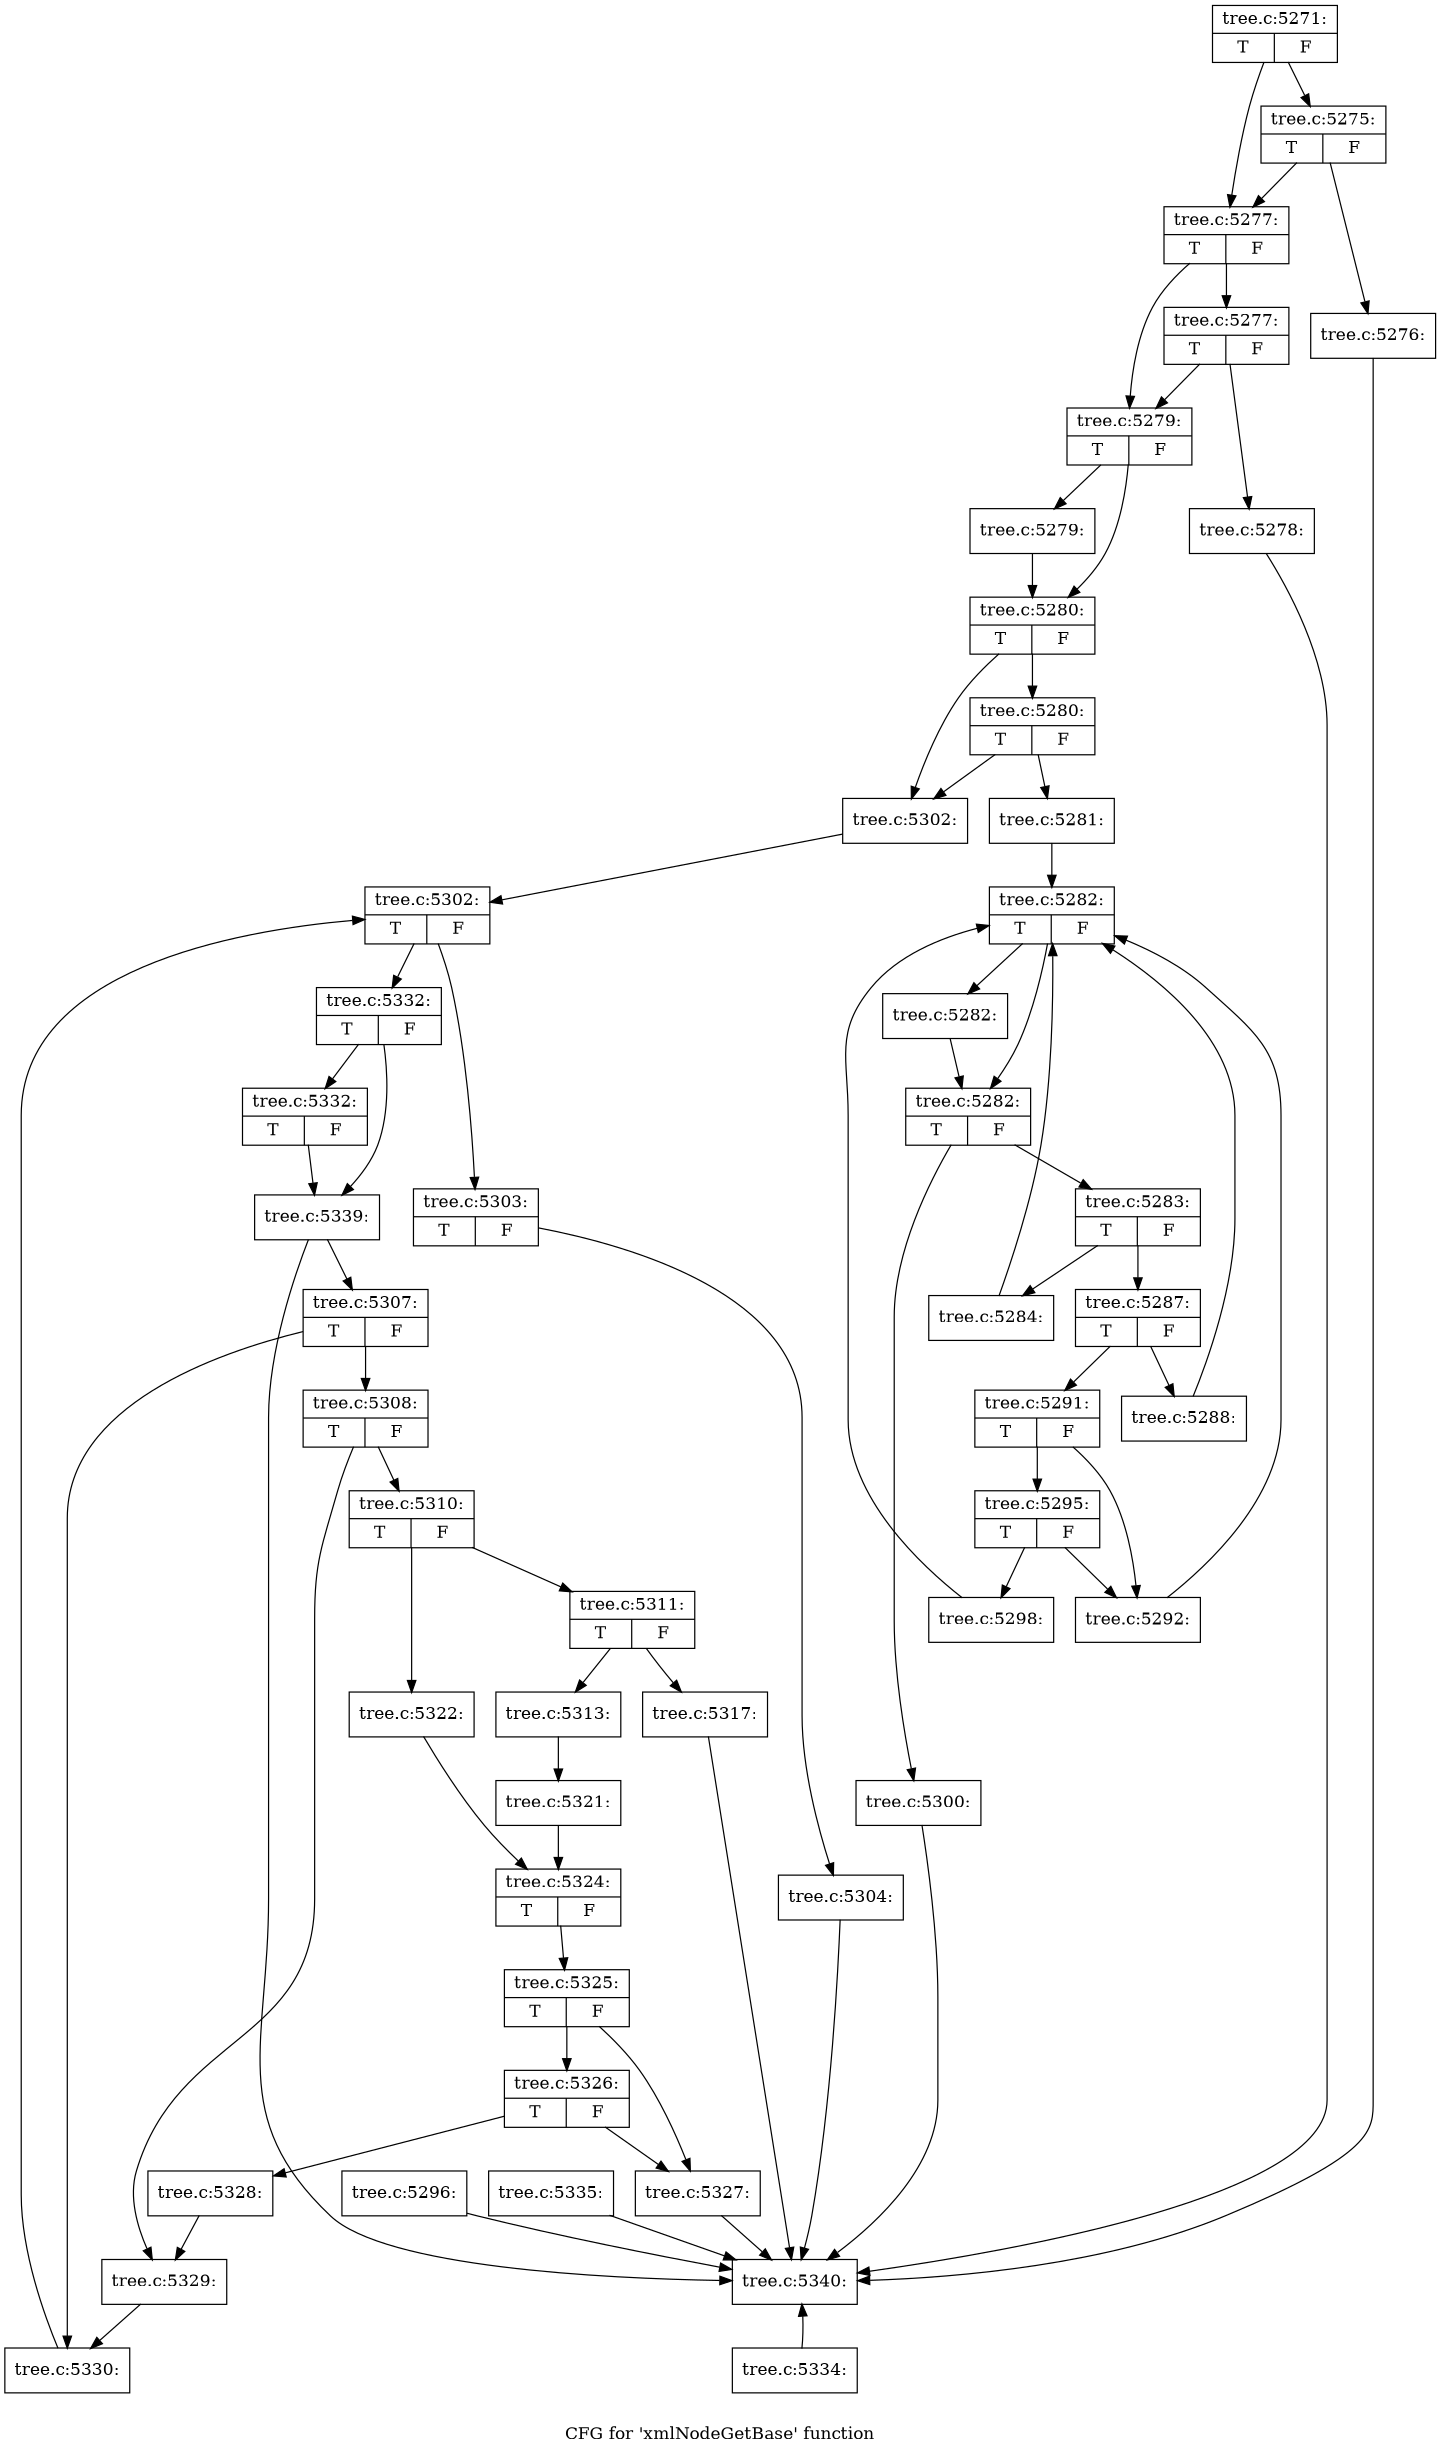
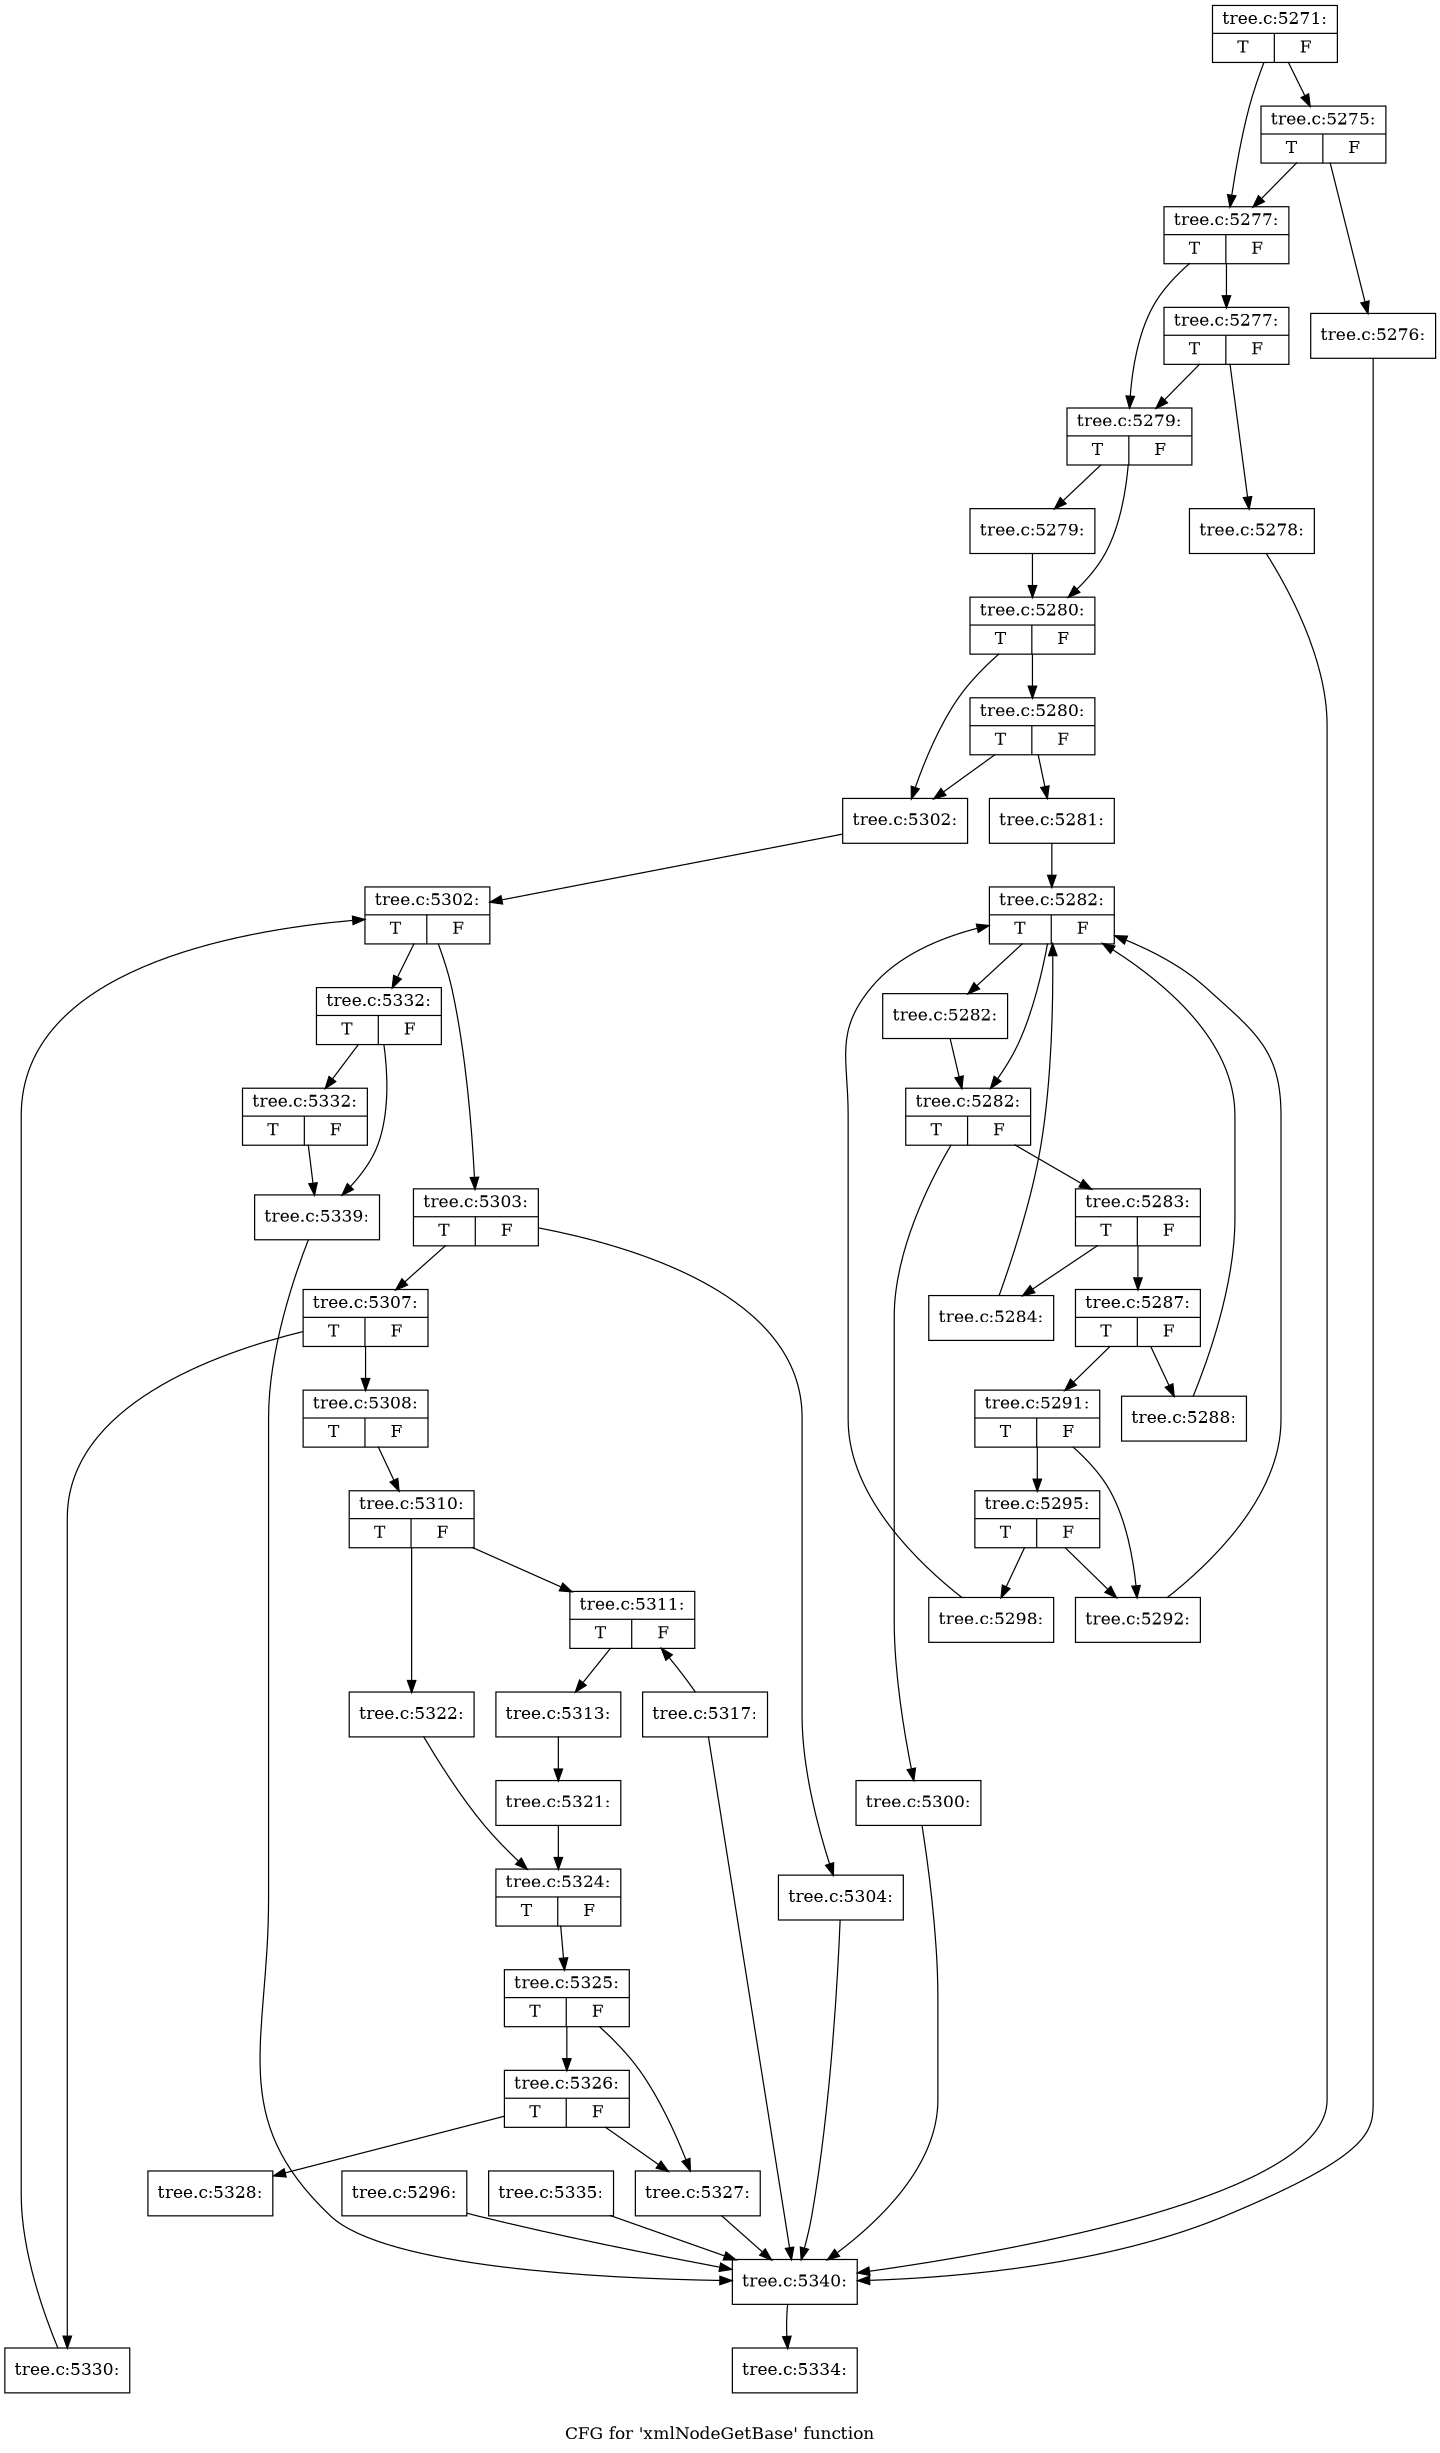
edge "tree.c:5339:" -> "tree.c:5307:": now "tree.c:5303:" -> "tree.c:5307:"
edge "tree.c:5311:" -> "tree.c:5317:": reversed
node "tree.c:5329:": removed
edge "tree.c:5334:" -> "tree.c:5340:": reversed
